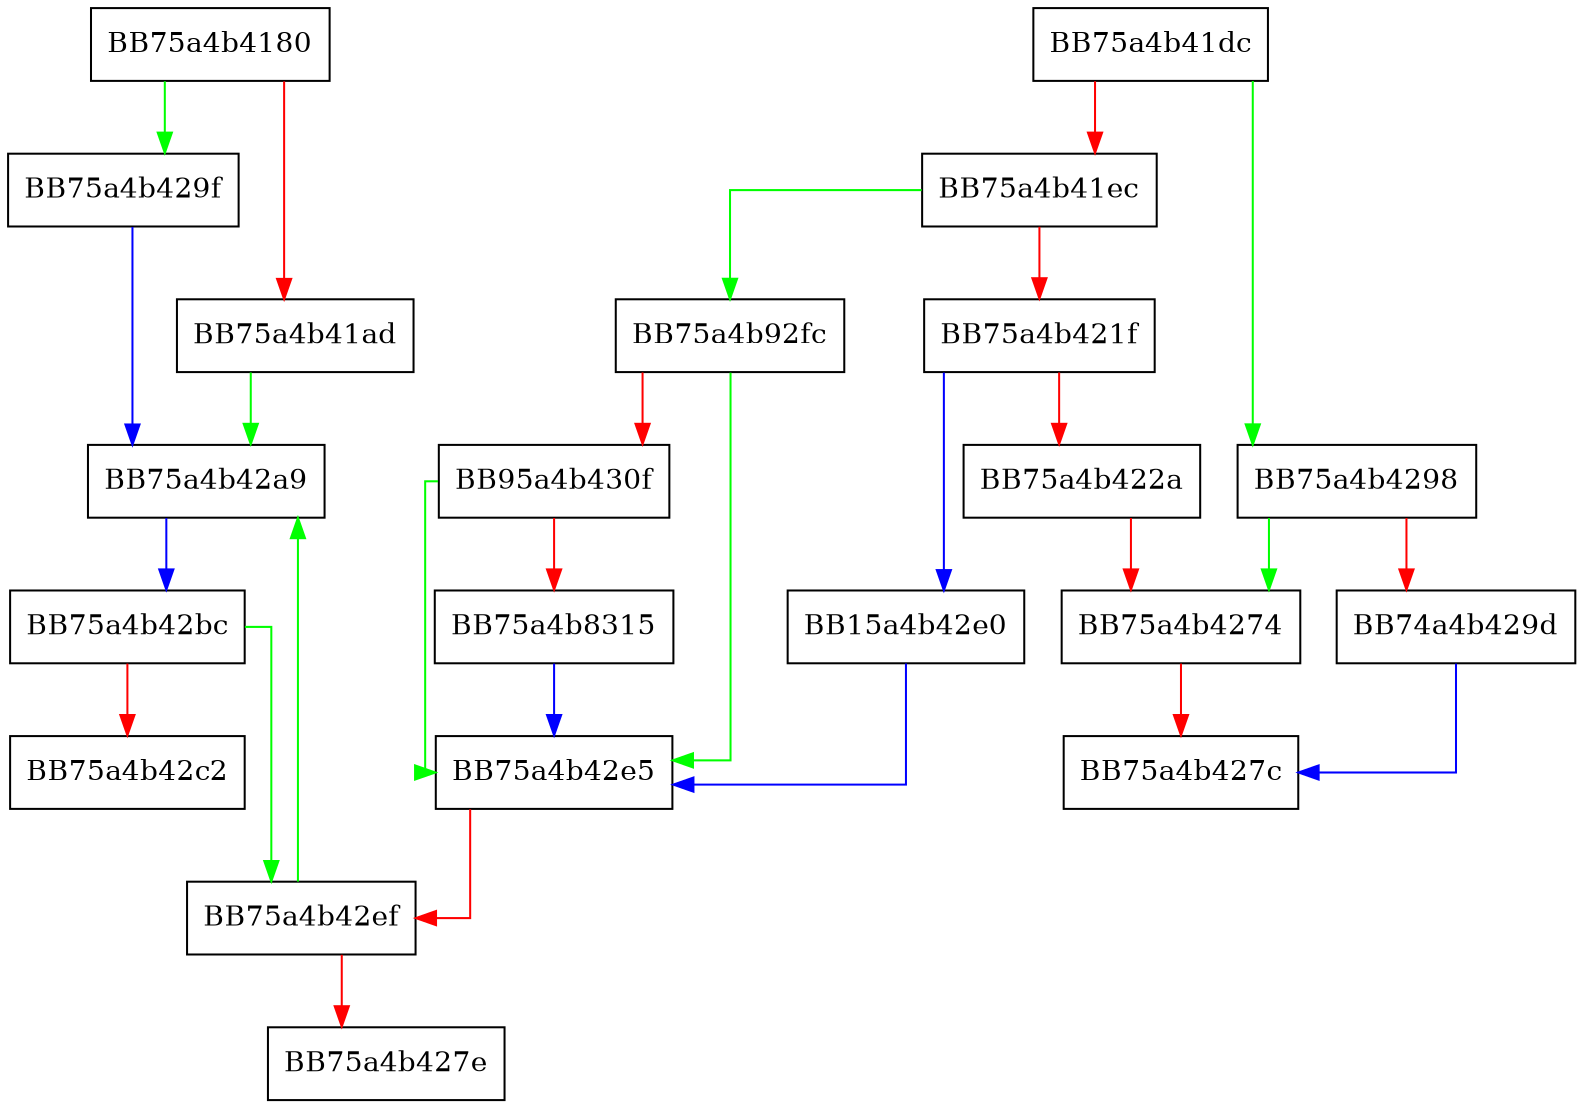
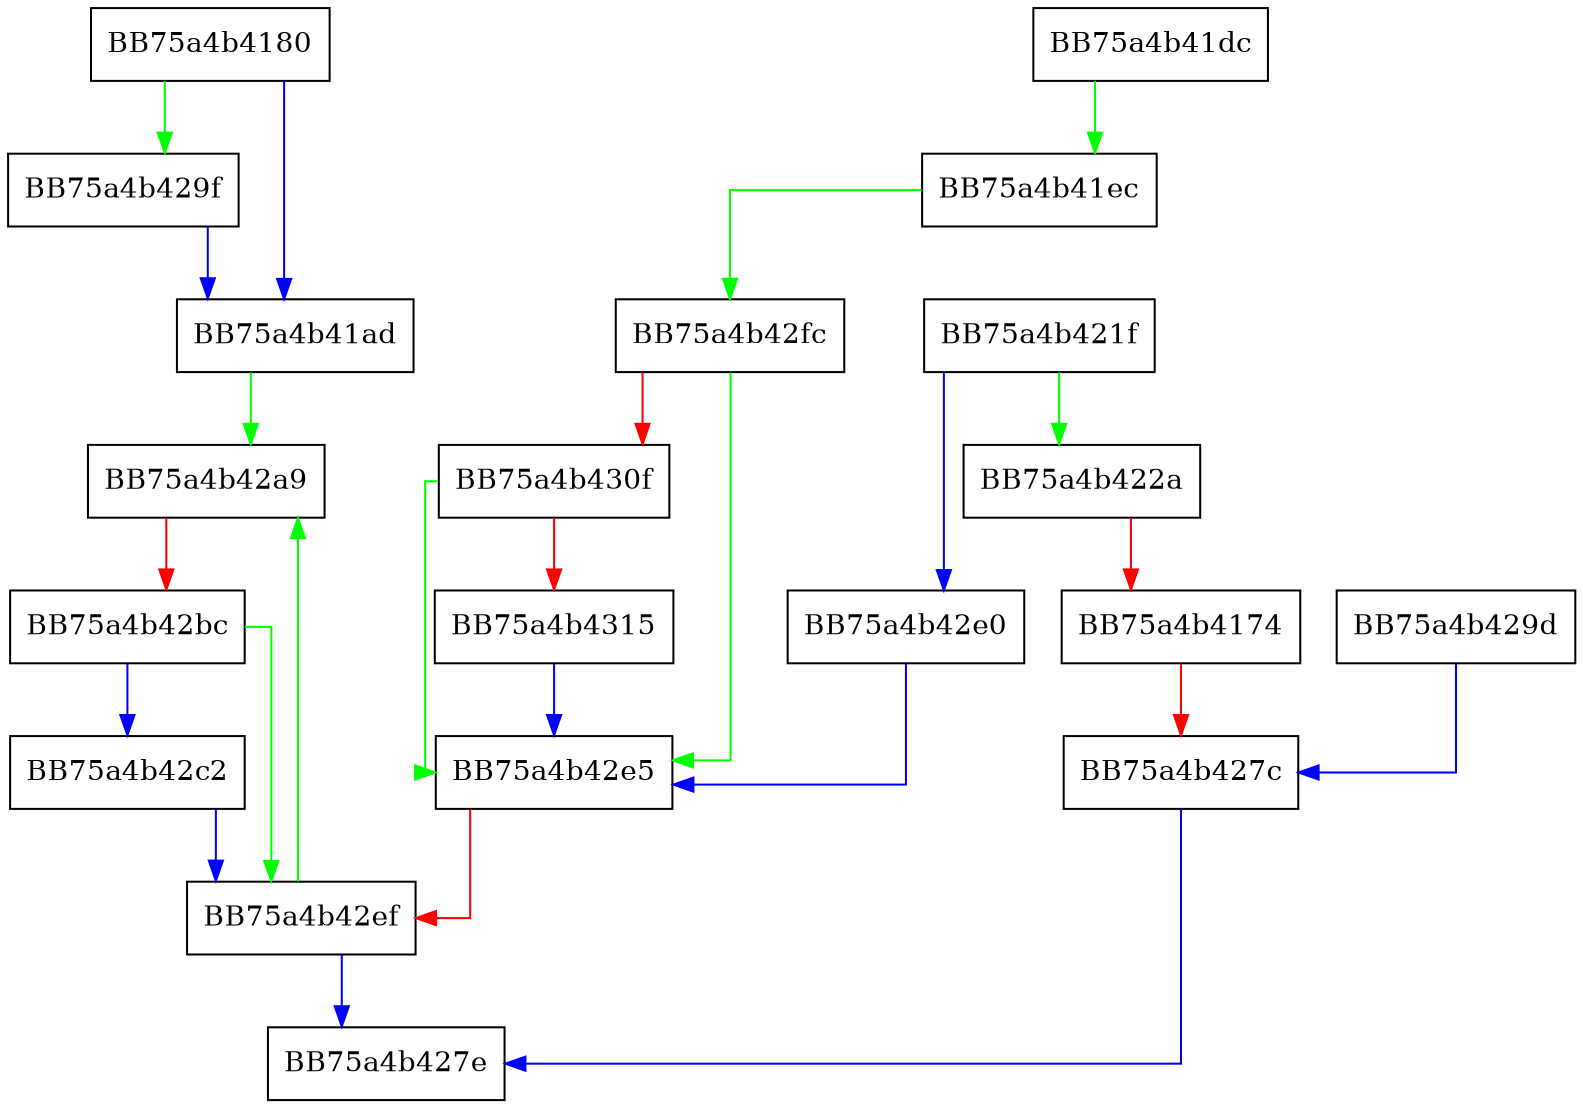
edge "BB75a4b41dc" -> "BB75a4b41ec": color red -> green
edge "BB75a4b4180" -> "BB75a4b41ad": color red -> blue
edge "BB75a4b41ec" -> "BB75a4b421f": removed
edge "BB75a4b429f" -> "BB75a4b42a9": now "BB75a4b429f" -> "BB75a4b41ad"
node "BB75a4b92fc": label "BB75a4b92fc" -> "BB75a4b42fc"
edge "BB75a4b421f" -> "BB75a4b422a": color red -> green
node "BB95a4b430f": label "BB95a4b430f" -> "BB75a4b430f"
node "BB75a4b4298": removed
edge "BB75a4b42a9" -> "BB75a4b42bc": color blue -> red
node "BB75a4b8315": label "BB75a4b8315" -> "BB75a4b4315"
node "BB15a4b42e0": label "BB15a4b42e0" -> "BB75a4b42e0"
node "BB75a4b4274": label "BB75a4b4274" -> "BB75a4b4174"
node "BB74a4b429d": label "BB74a4b429d" -> "BB75a4b429d"
edge "BB75a4b42bc" -> "BB75a4b42c2": color red -> blue
edge "BB75a4b42c2" -> "BB75a4b42ef": added
edge "BB75a4b42ef" -> "BB75a4b427e": color red -> blue
edge "BB75a4b427c" -> "BB75a4b427e": added
